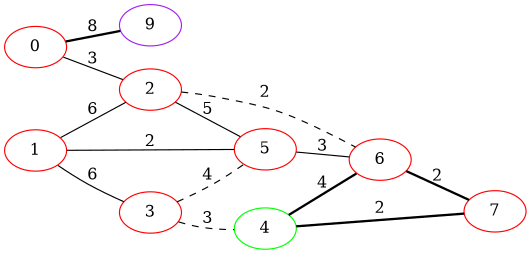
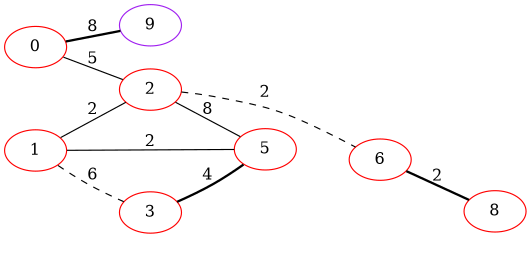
edge "0" -- "2": label "3" -> "5"
edge "2" -- "1": label "6" -> "2"
edge "2" -- "5": label "5" -> "8"
edge "5" -- "6": removed, label "3"
edge "1" -- "3": style solid -> dashed
edge "5" -- "3": style dashed -> bold
node "7": label "7" -> "8"
node "4": removed
